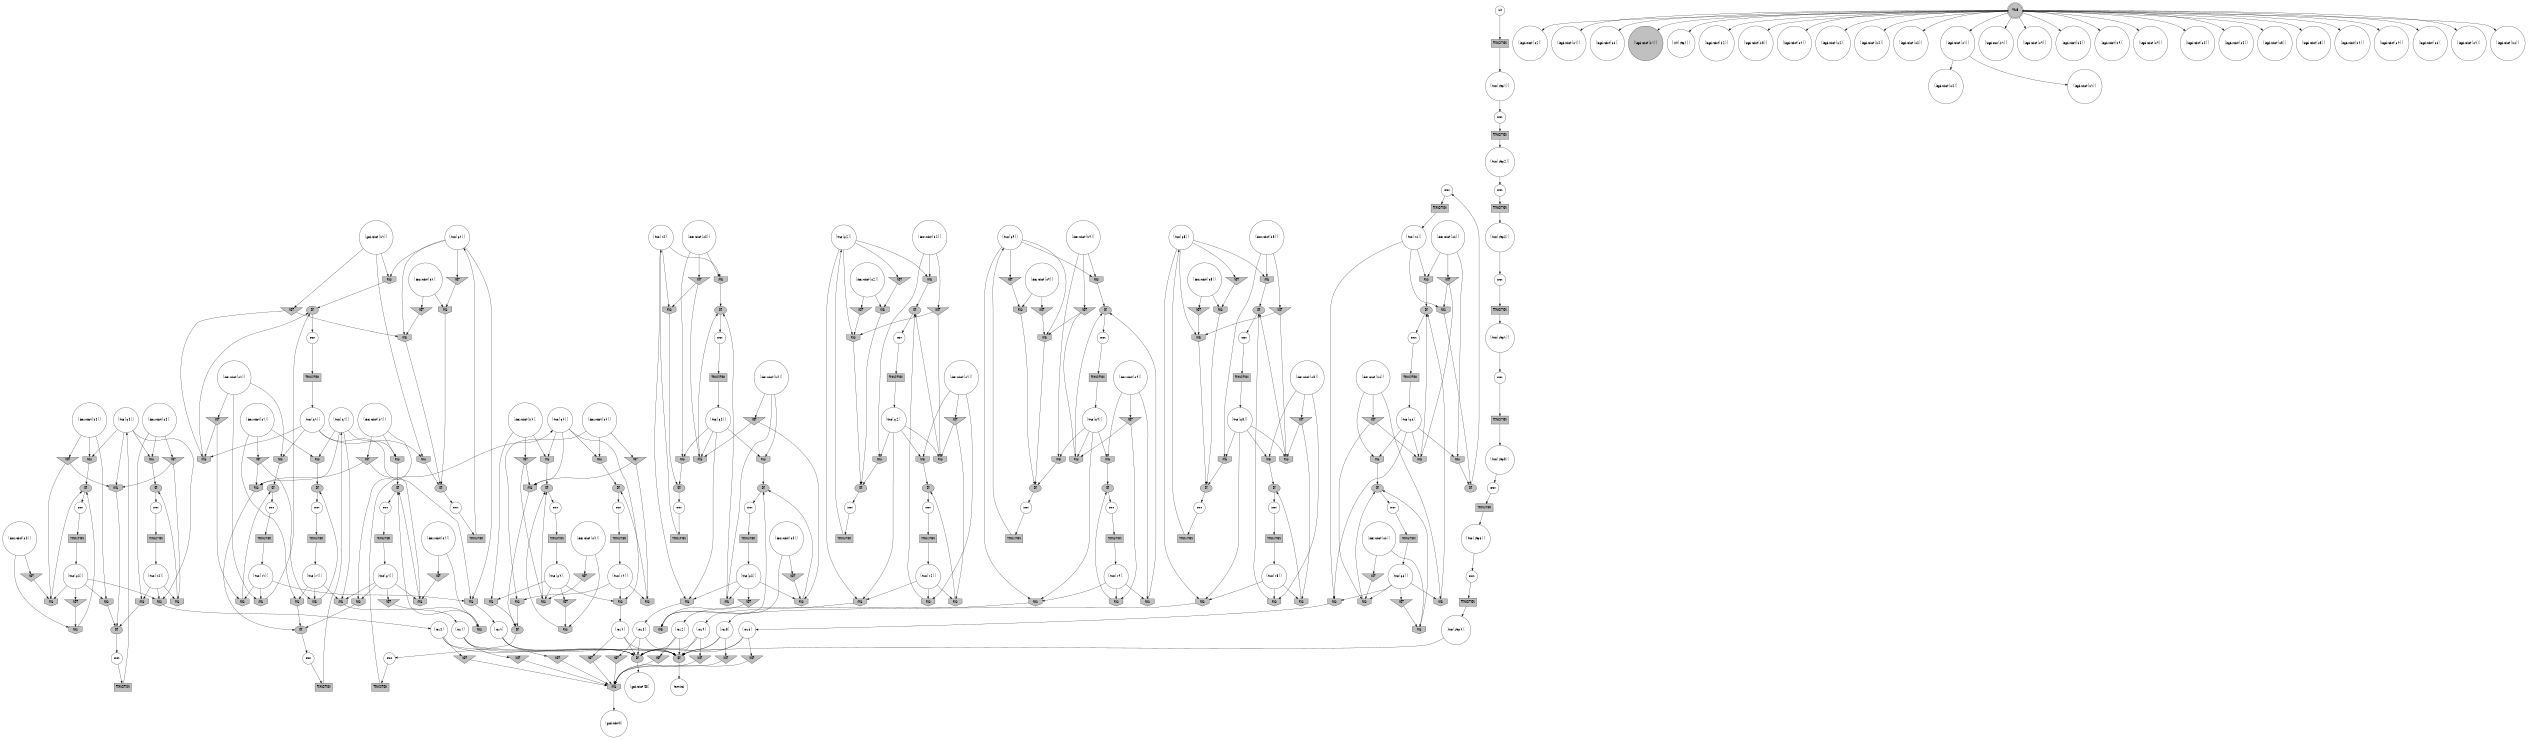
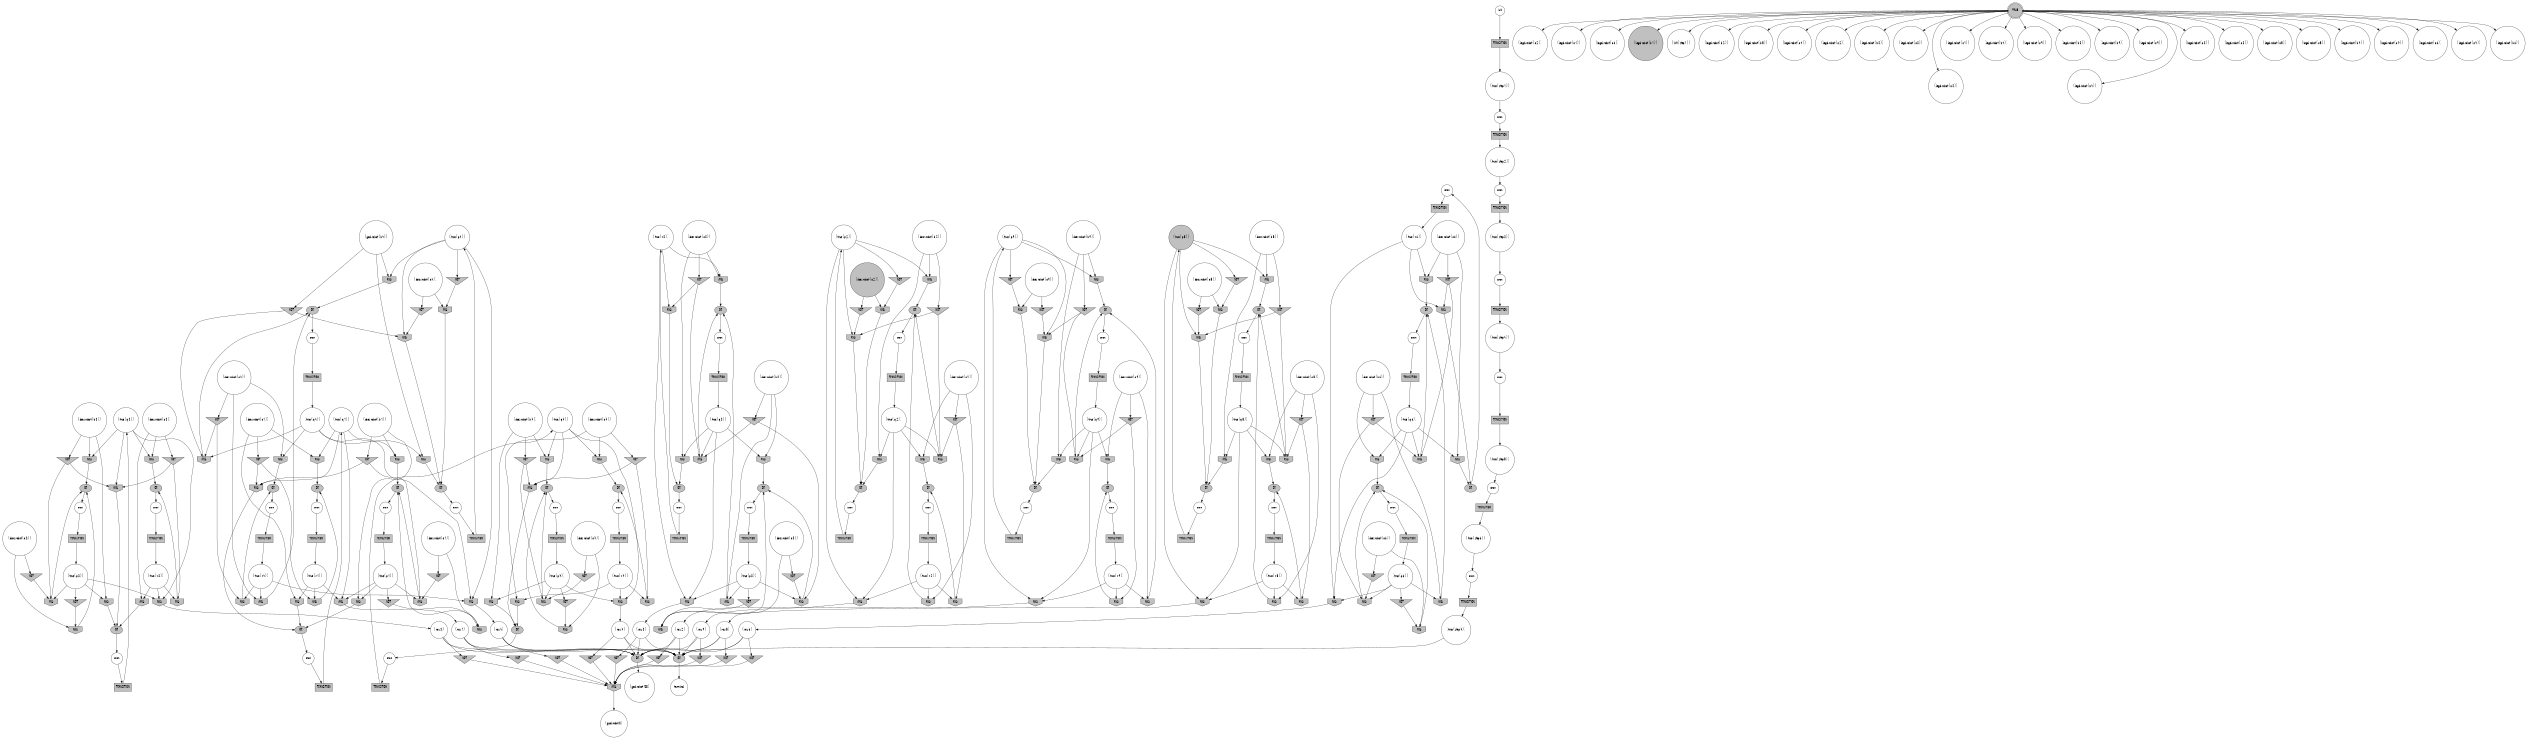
node "( legal anon ( b 4 ) )": label "( legal anon ( b 4 ) )" -> "( legal robot ( b 4 ) )"
edge "( legal robot ( c 1 ) )" -> "( legal robot ( a 8 ) )": now "TRUE" -> "( legal robot ( a 8 ) )"
edge "( legal robot ( c 1 ) )" -> "( legal robot ( a 4 ) )": now "TRUE" -> "( legal robot ( a 4 ) )"
node "( true ( p 5 ) )": fillcolor white -> grey
node "( does robot ( a 2 ) )": fillcolor white -> grey
